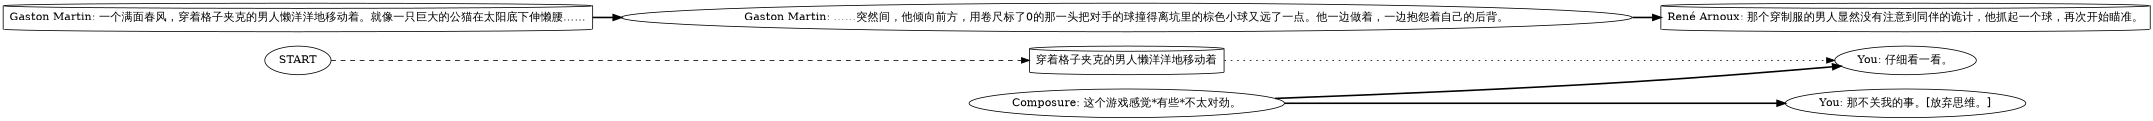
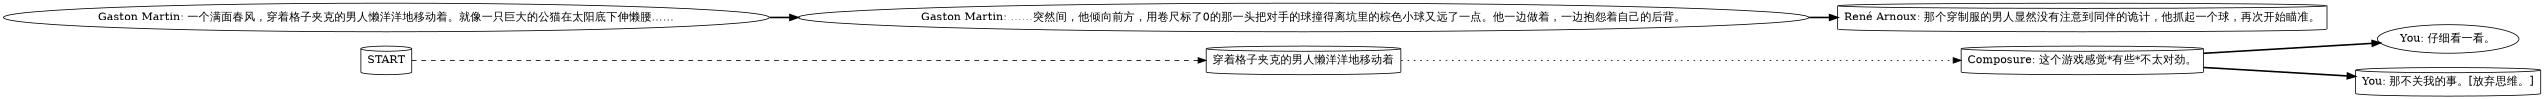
node "Gaston Martin: 一个满面春风，穿着格子夹克的男人懒洋洋地移动着。就像一只巨大的公猫在太阳底下伸懒腰……": shape cylinder -> ellipse
node "START": shape ellipse -> cylinder
edge "穿着格子夹克的男人懒洋洋地移动着" -> "You: 仔细看一看。": now "穿着格子夹克的男人懒洋洋地移动着" -> "Composure: 这个游戏感觉*有些*不太对劲。"
node "Composure: 这个游戏感觉*有些*不太对劲。": shape ellipse -> cylinder
node "You: 那不关我的事。[放弃思维。]": shape ellipse -> cylinder
